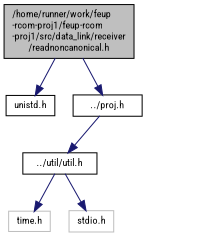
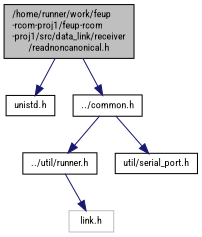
node "../proj.h": label "../proj.h" -> "../common.h"
node "../util/util.h": label "../util/util.h" -> "../util/runner.h"
node "util/serial_port.h": added
node "time.h": removed
node "stdio.h": label "stdio.h" -> "link.h"
